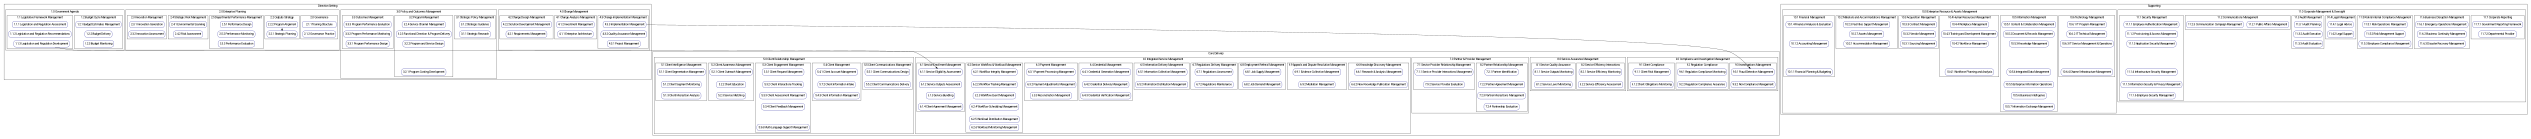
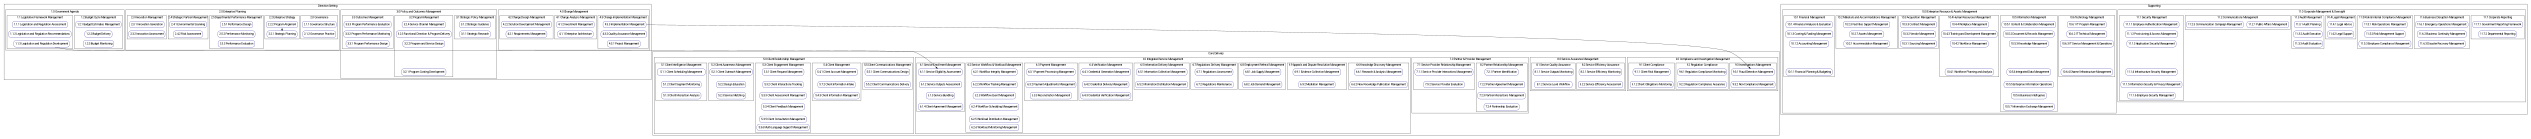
cluster "2.4 Strategic Risk Management": label "2.4 Strategic Risk Management" -> "2.4 Strategic Partner Management"
cluster "2.2 Outputs Strategy": label "2.2 Outputs Strategy" -> "2.2 Enterprise Strategy"
node "2.1.1 Training Structure": label "2.1.1 Training Structure" -> "2.1.1 Governance Structure"
node "10.1.3 Costing & Funding Management": added
node "11.7.2 Departmental Provider": label "11.7.2 Departmental Provider" -> "11.7.2 Departmental Reporting"
cluster "6.4 Credential Management": label "6.4 Credential Management" -> "6.4 Verification Management"
cluster "8.2 Service Efficiency Interactions": label "8.2 Service Efficiency Interactions" -> "8.2 Service Efficiency Assurance"
node "5.1.1 Client Segmentation Management": label "5.1.1 Client Segmentation Management" -> "5.1.1 Client Scheduling Management"
node "5.2.2 Client Education": label "5.2.2 Client Education" -> "5.2.2 Design Education"
node "8.1.2 Service Level Monitoring": label "8.1.2 Service Level Monitoring" -> "8.1.2 Service Level Workflow"
node "5.3.5 Client Consultation Management": added
